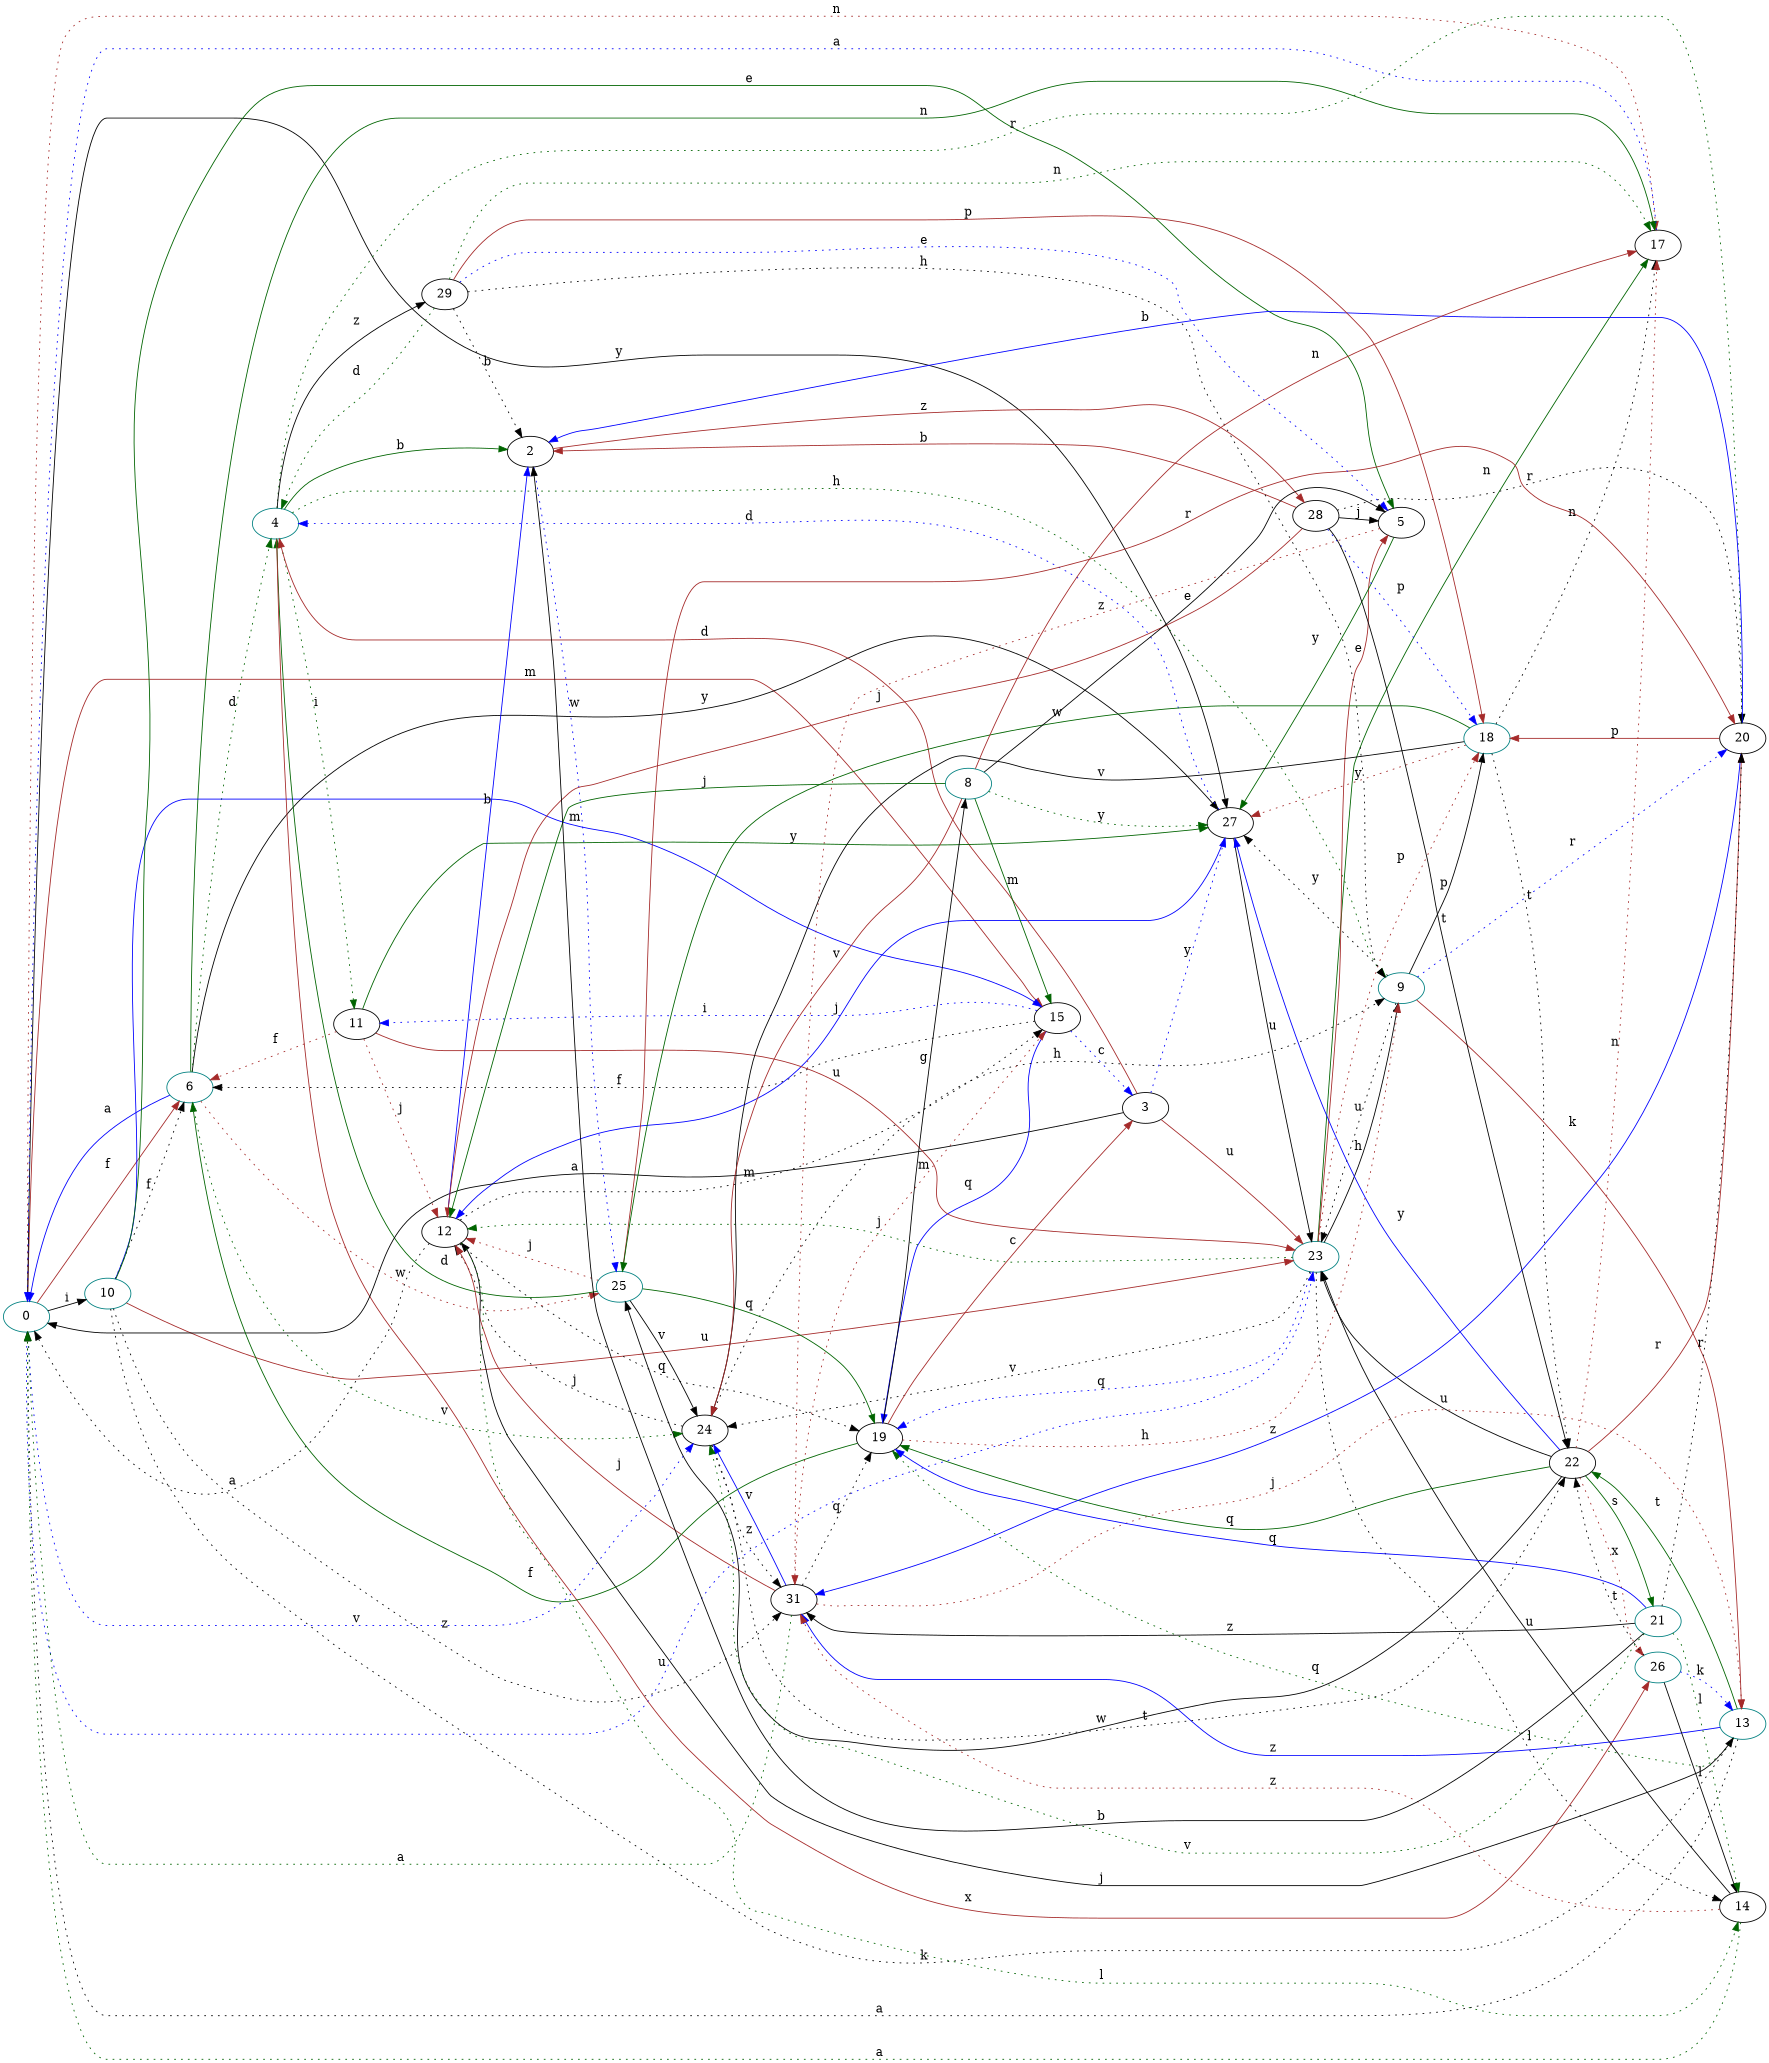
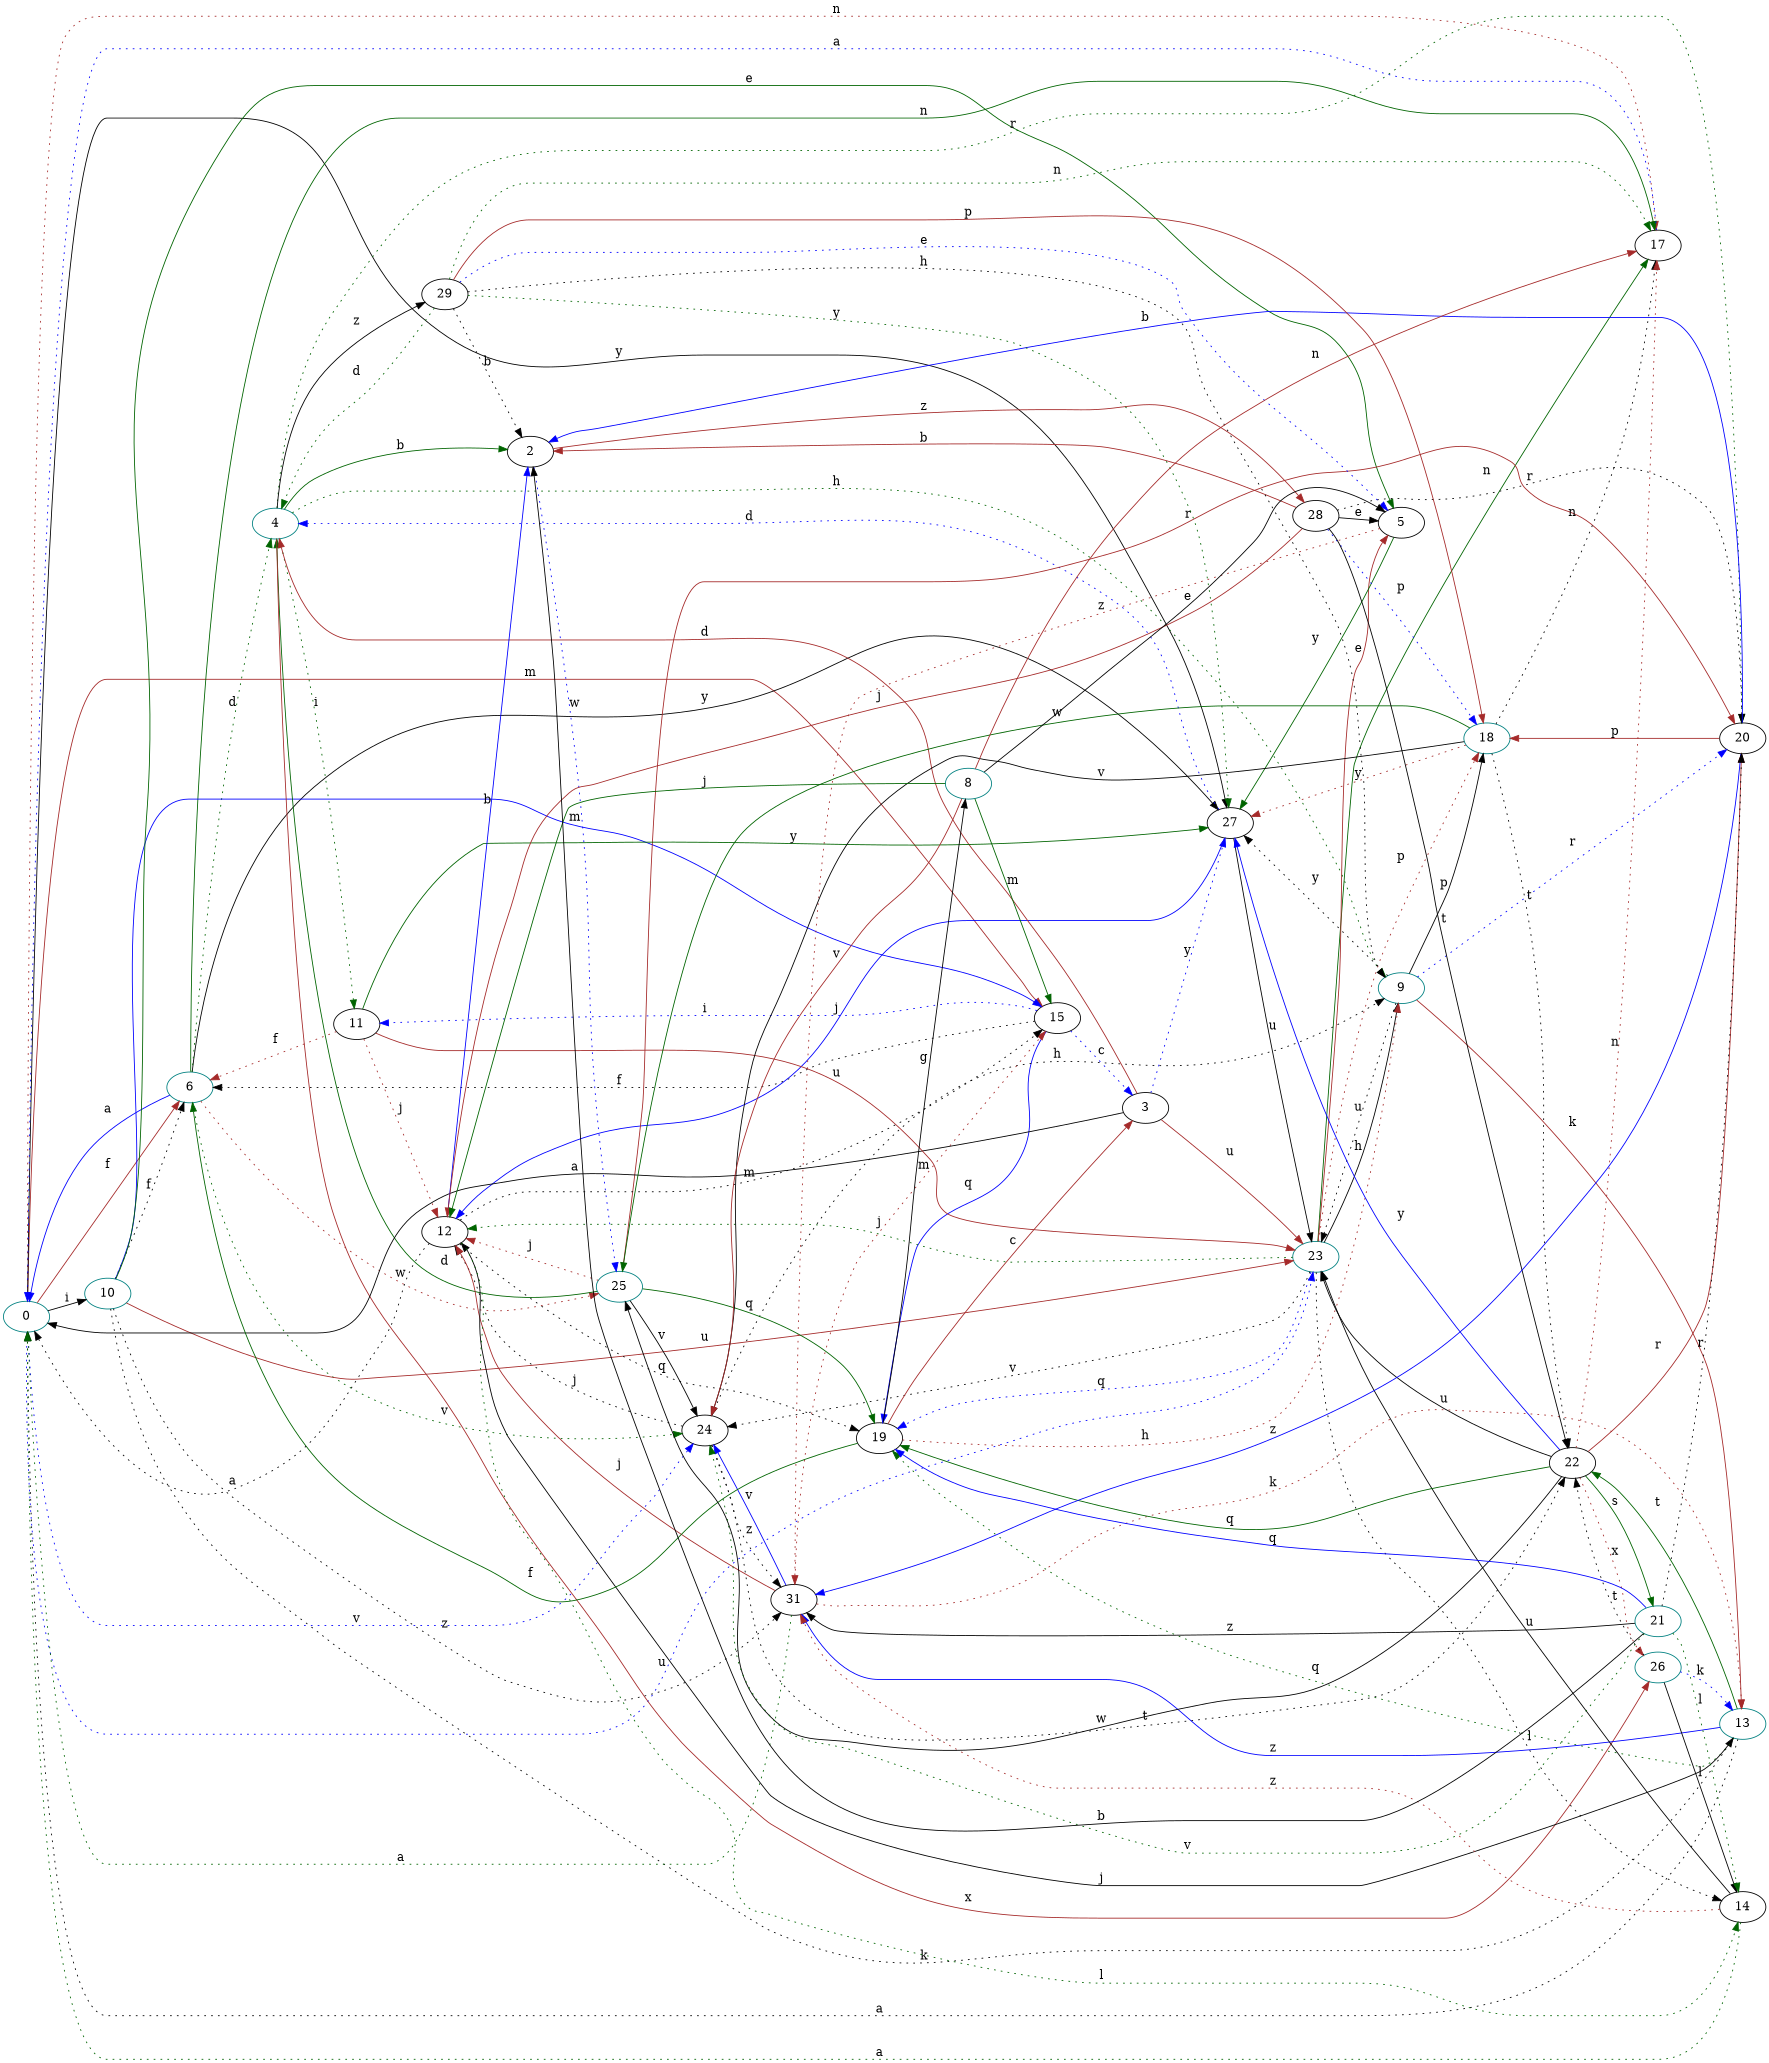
edge "28" -> "5": label "j" -> "e"
edge "8" -> "27": now "29" -> "27"
edge "31" -> "13": label "j" -> "k"
edge "31" -> "19": removed, label "q"
